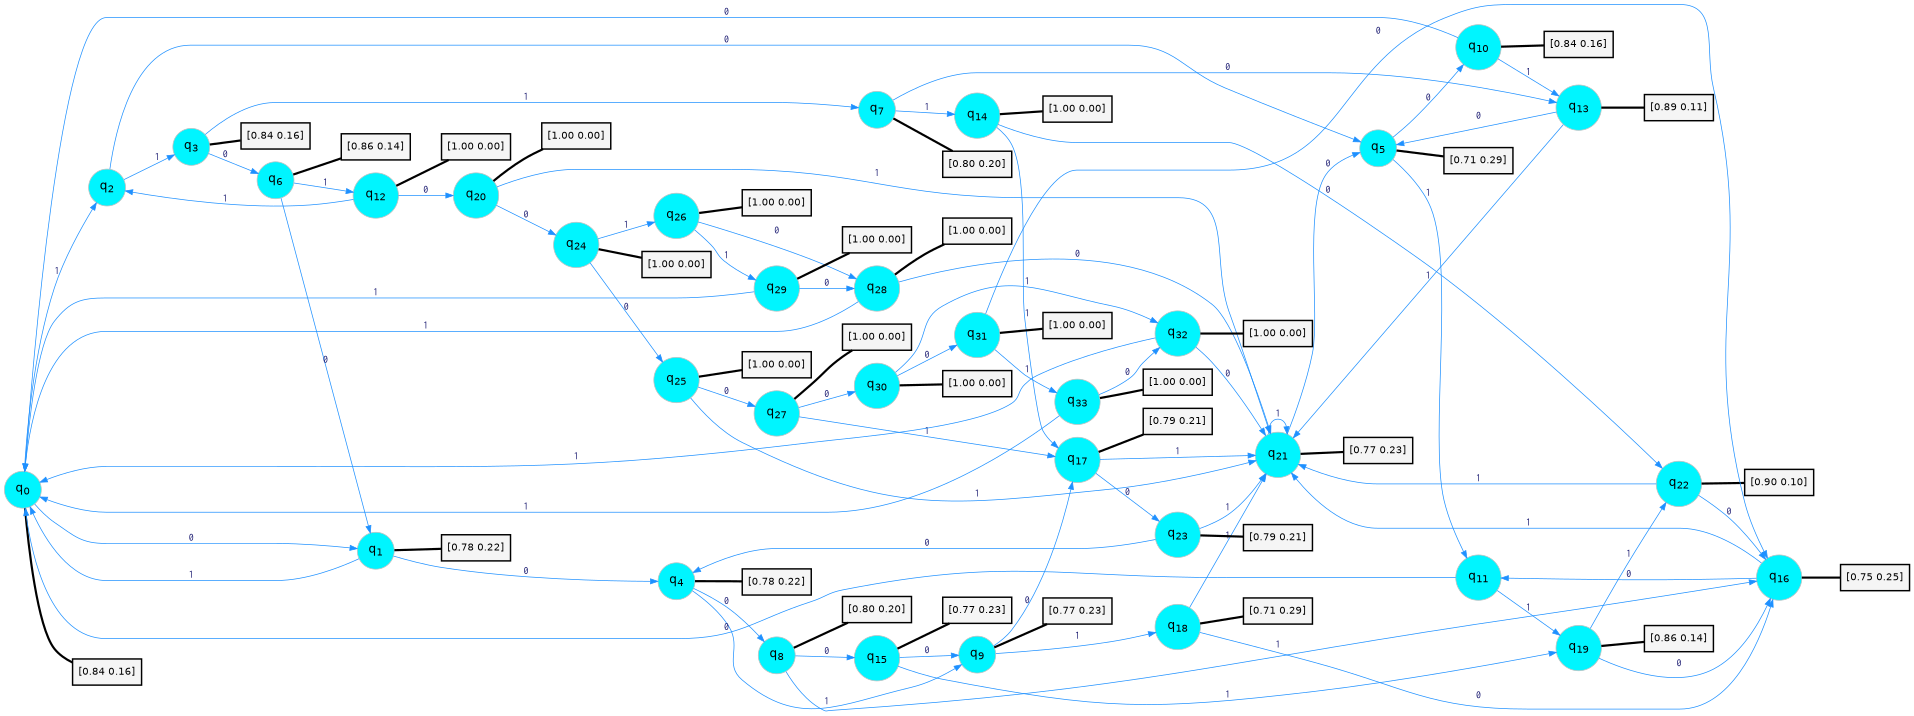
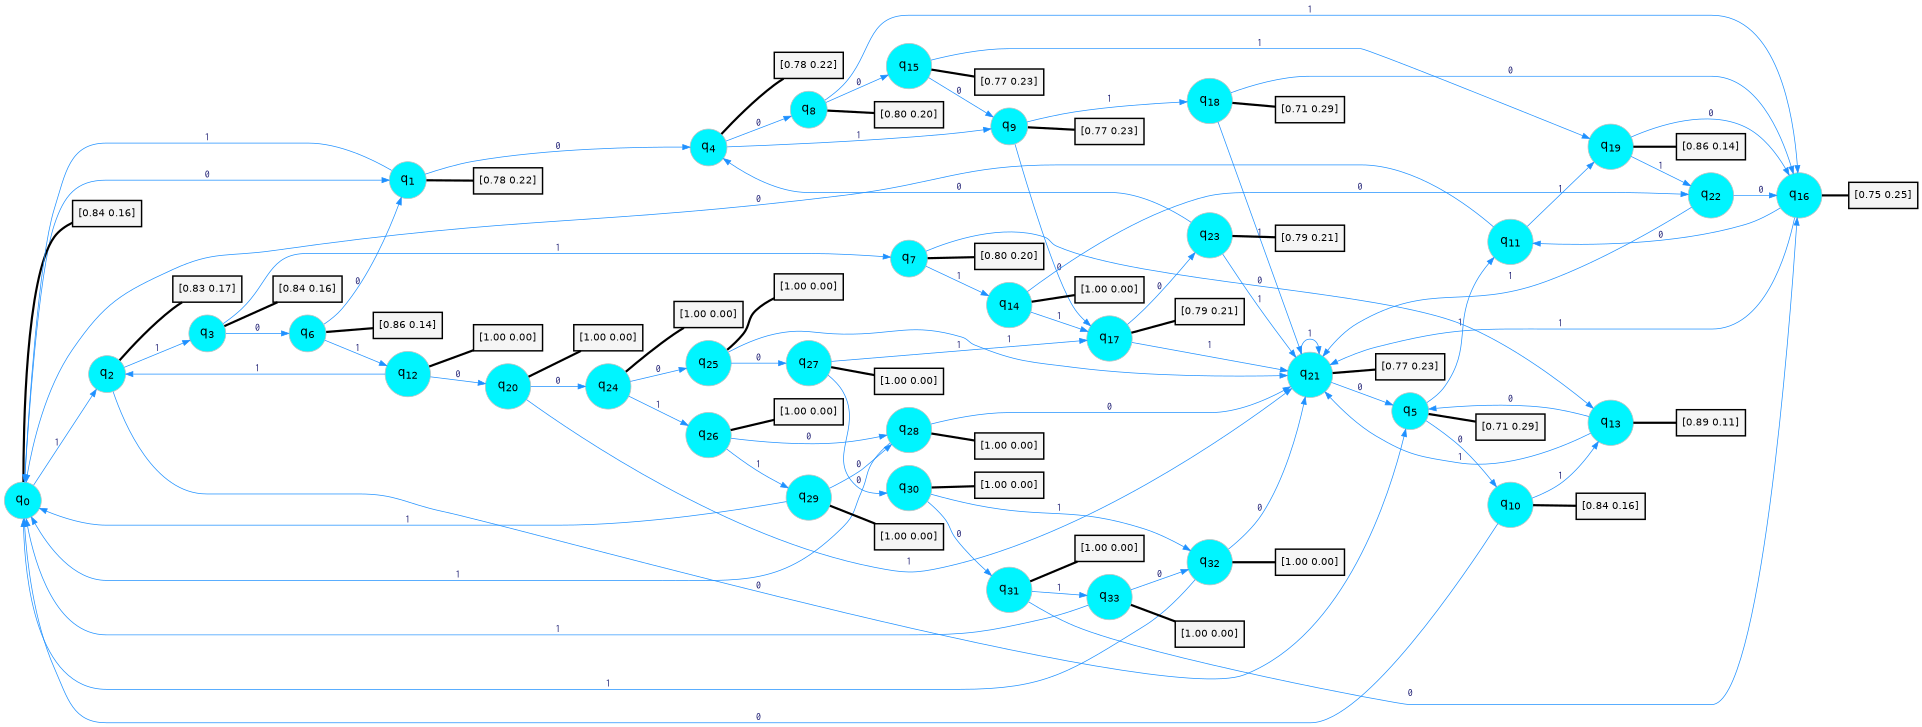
node "[0.83 0.17]": added
node "[0.90 0.10]": removed
